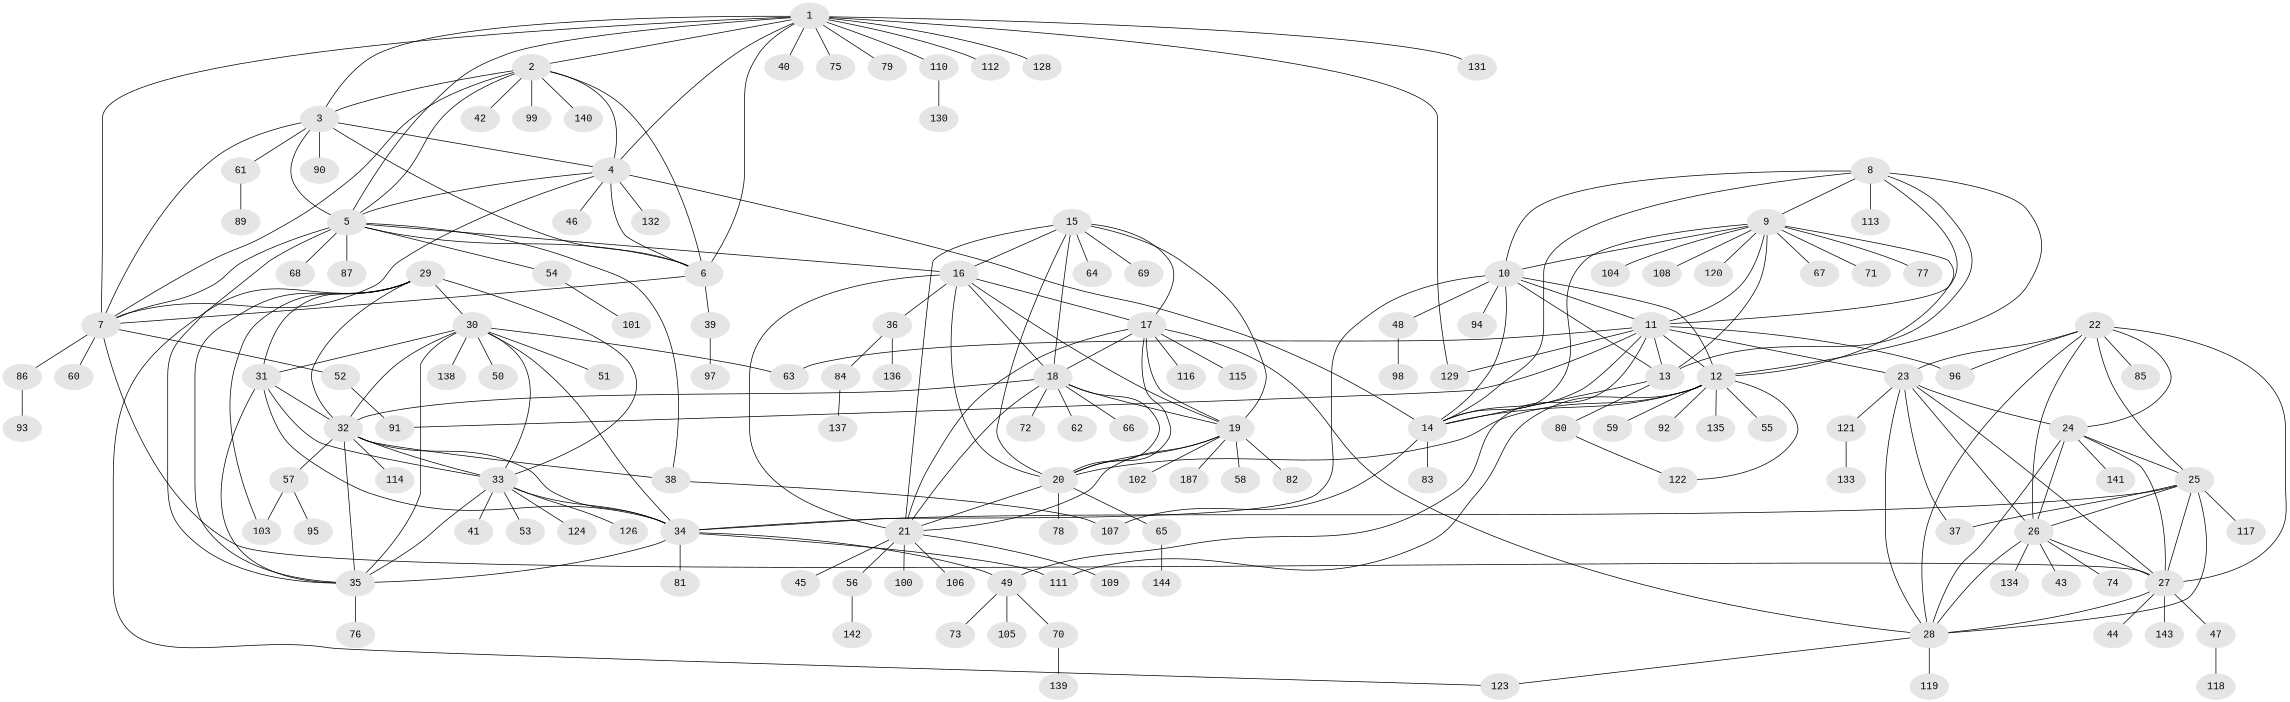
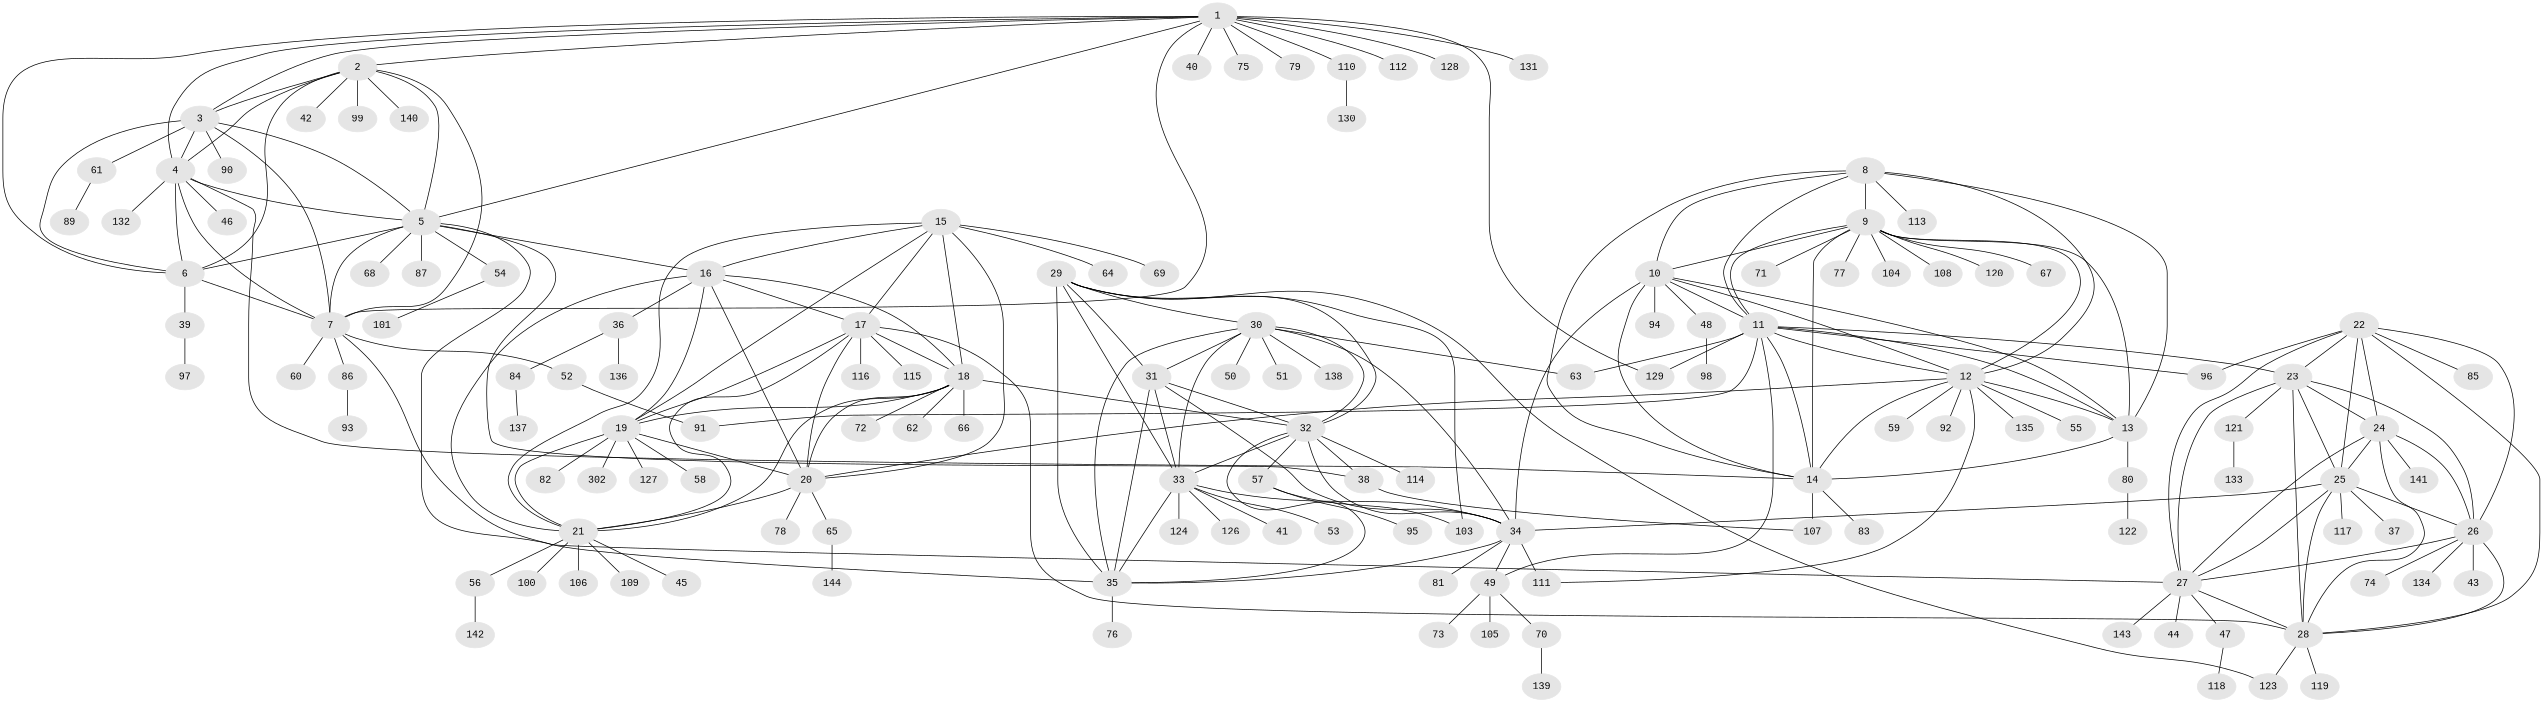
edge "12" -- "122": now "12" -- "13"
edge "23" -- "37": now "23" -- "25"
node "102": label "102" -> "302"
node "187": label "187" -> "127"
